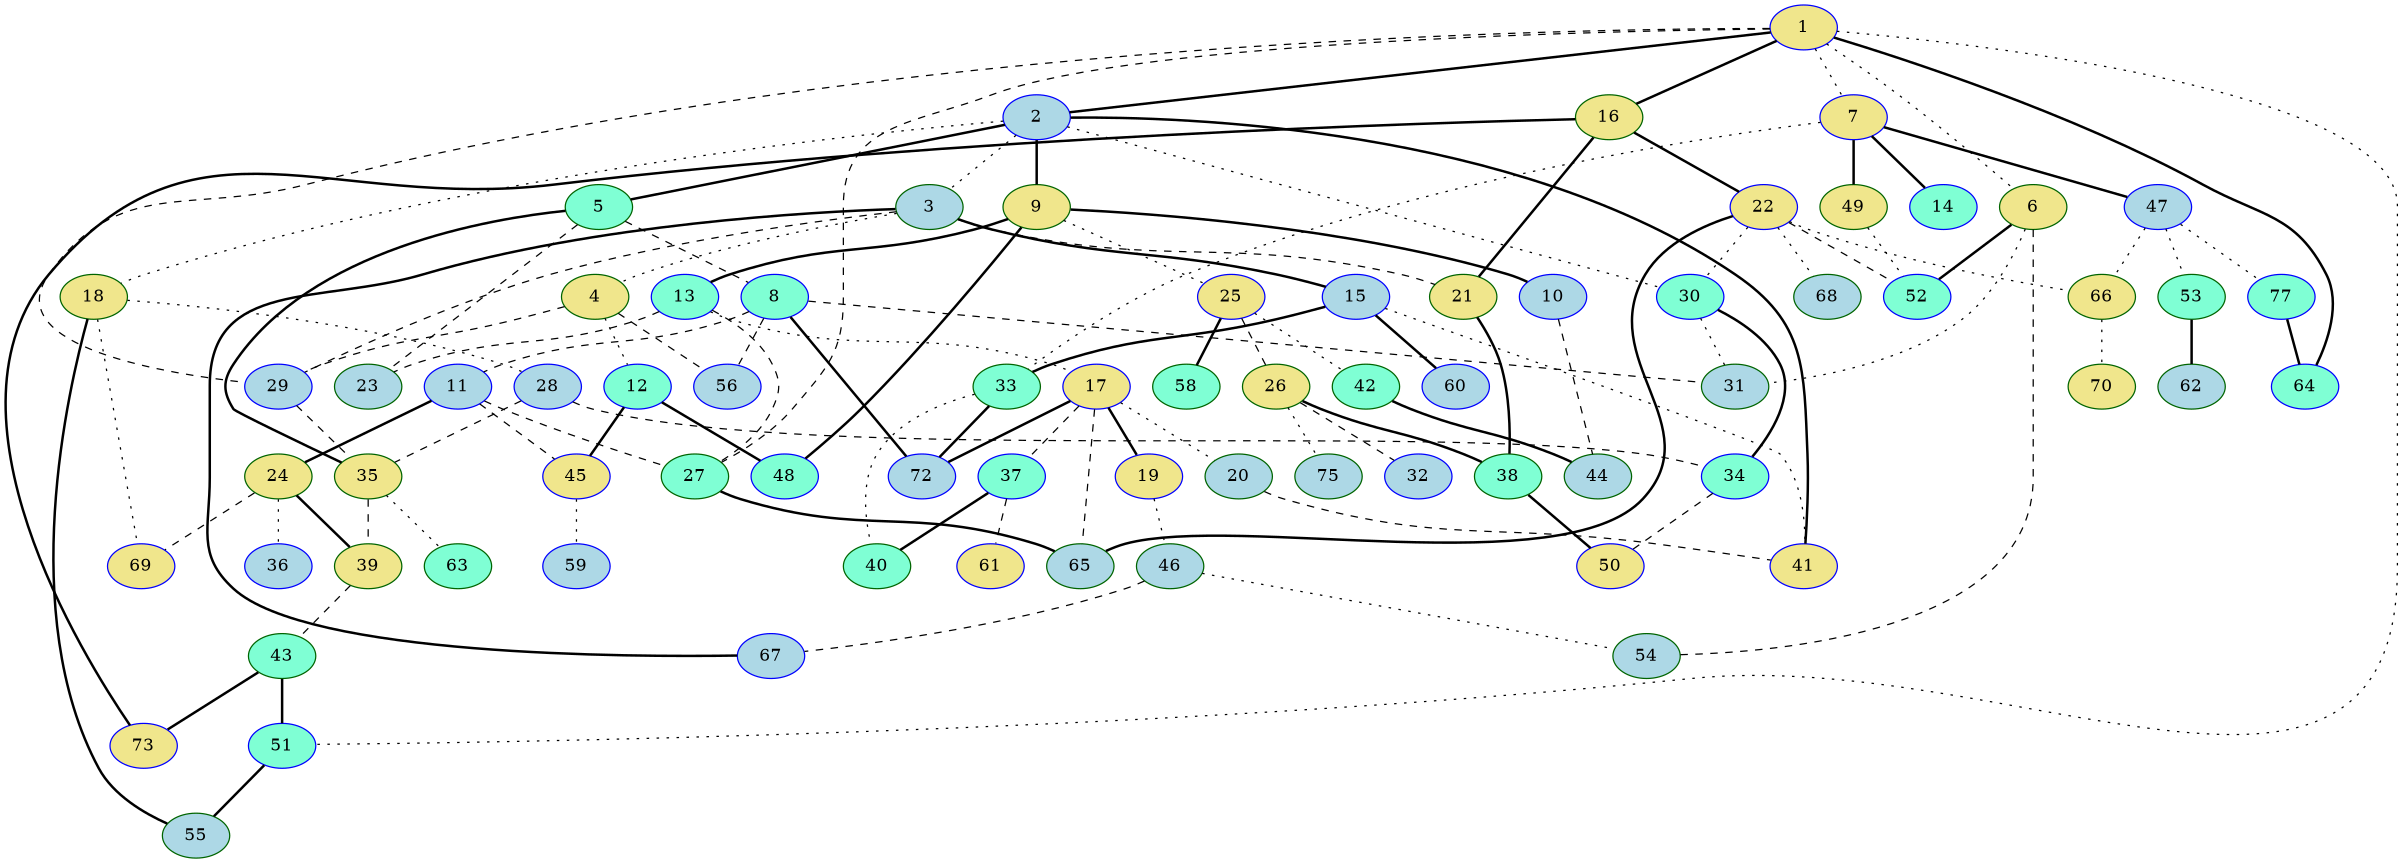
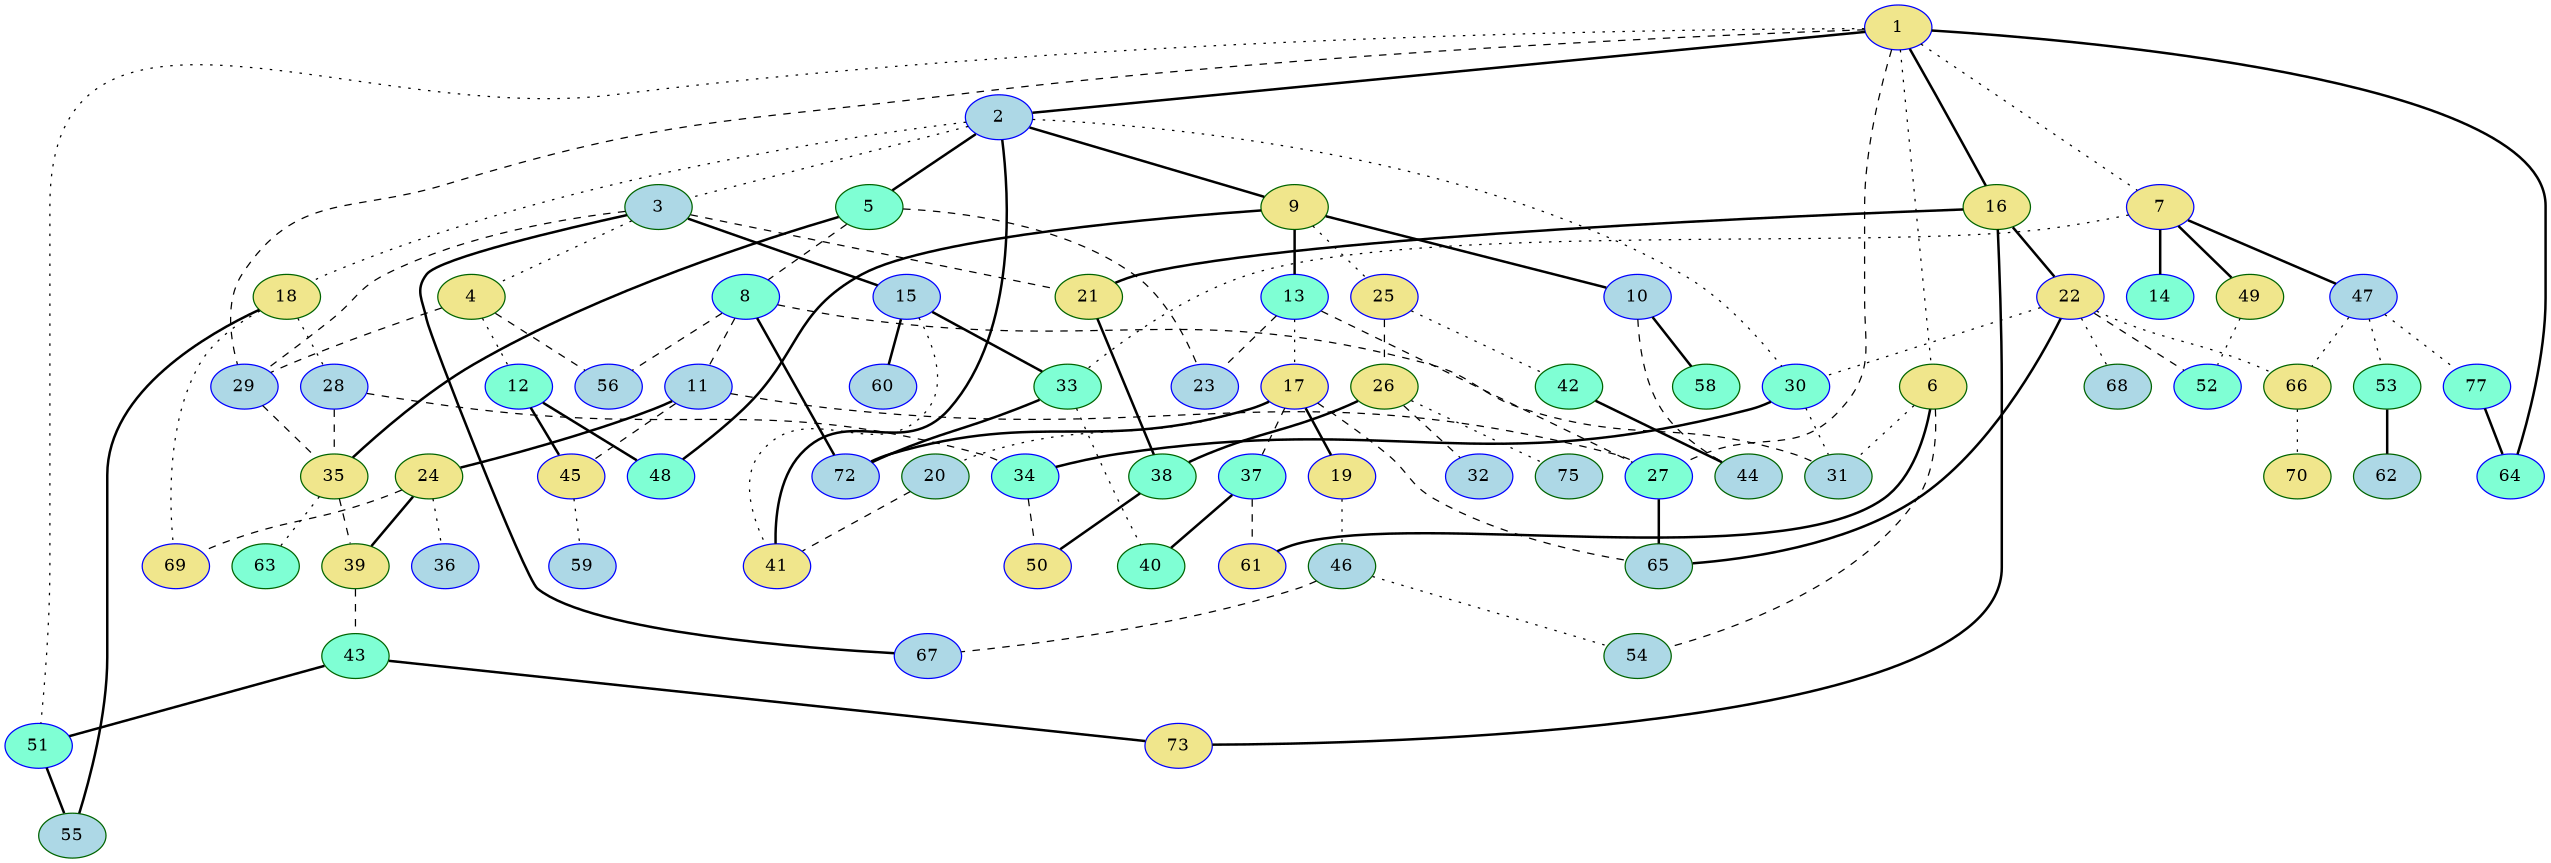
edge "6" -- "52": now "6" -- "61"
edge "25" -- "58": now "10" -- "58"
node "23": color darkgreen -> blue
node "27": color darkgreen -> blue
